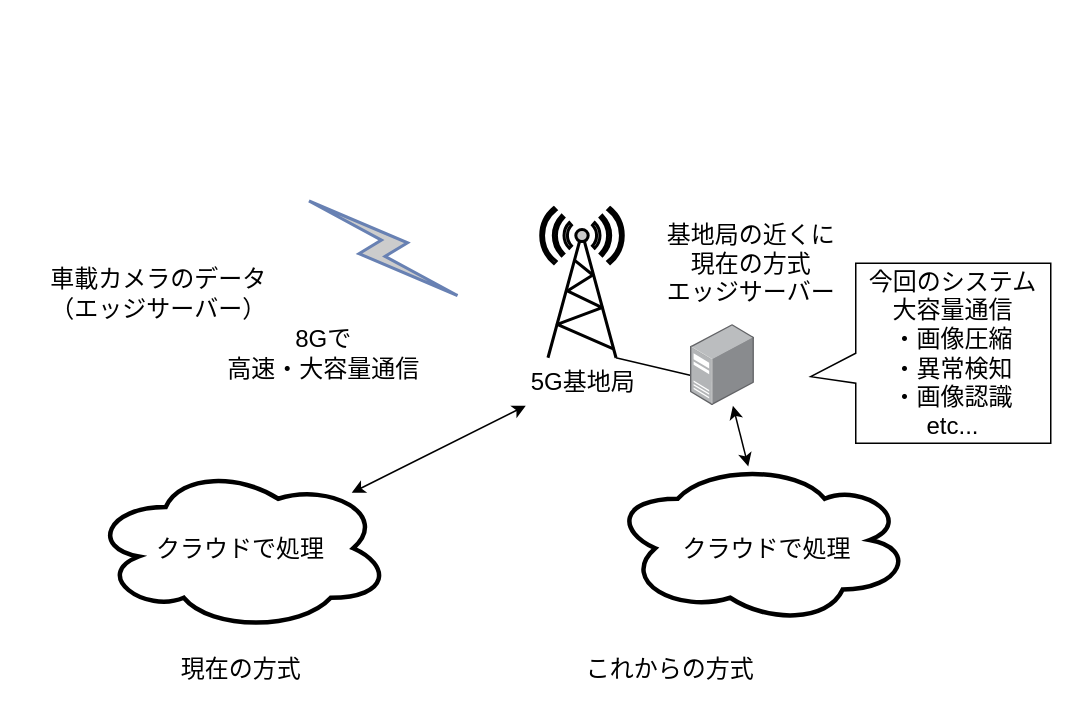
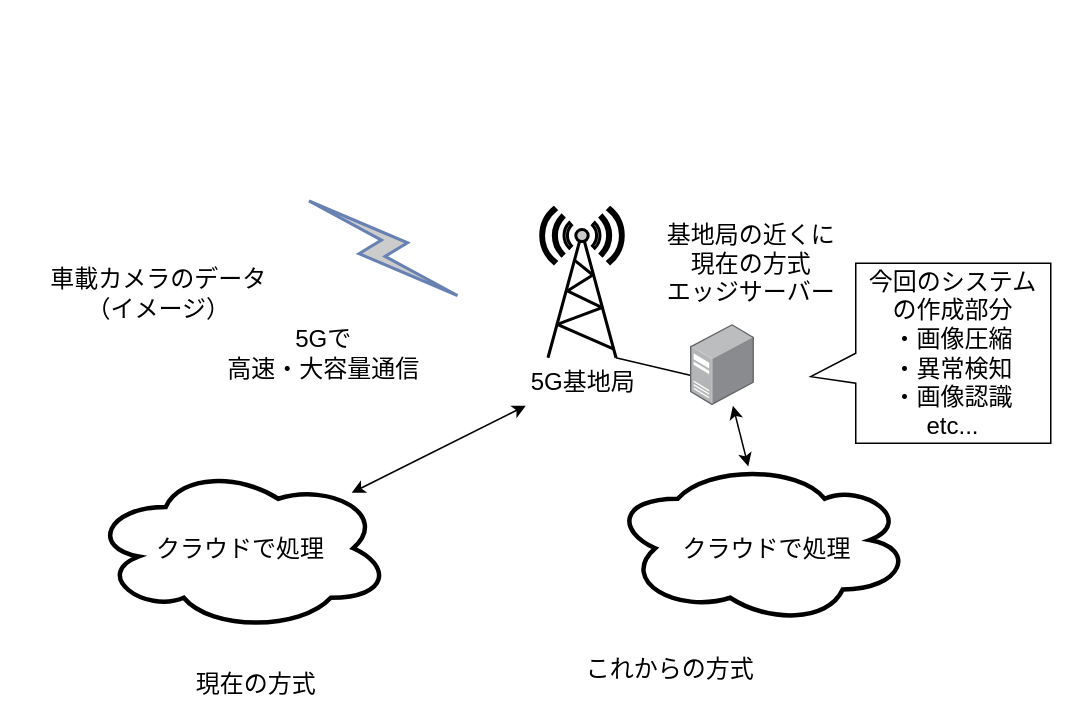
node "車載カメラのデータ （エッジサーバー）": label "車載カメラのデータ （エッジサーバー）" -> "車載カメラのデータ （イメージ）"
node "8Gで 高速・大容量通信": label "8Gで 高速・大容量通信" -> "5Gで 高速・大容量通信"
node "今回のシステム 大容量通信 ・画像圧縮 ・異常検知 ・画像認識 etc...": label "今回のシステム 大容量通信 ・画像圧縮 ・異常検知 ・画像認識 etc..." -> "今回のシステム の作成部分 ・画像圧縮 ・異常検知 ・画像認識 etc..."
node "現在の方式": moved (241, 668) -> (256, 683)
